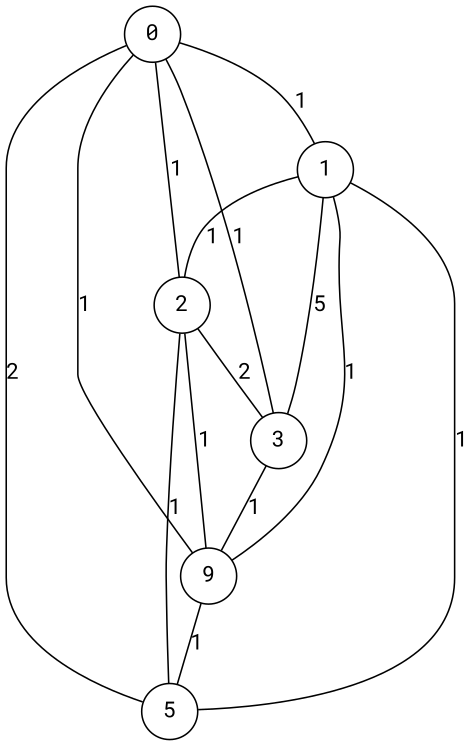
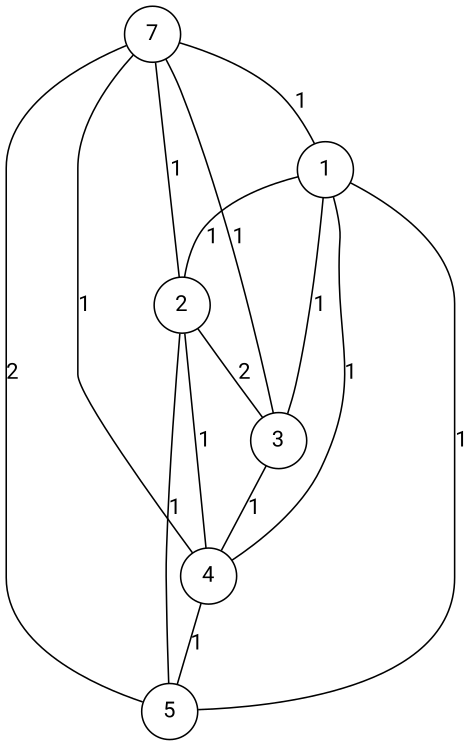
node "0": label "0" -> "7"
edge "1" -- "3": label "5" -> "1"
node "9": label "9" -> "4"
